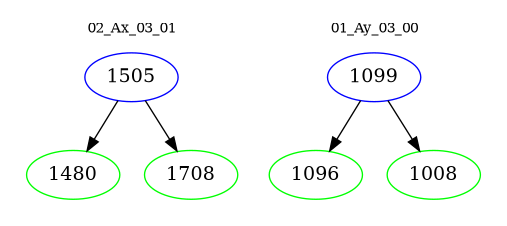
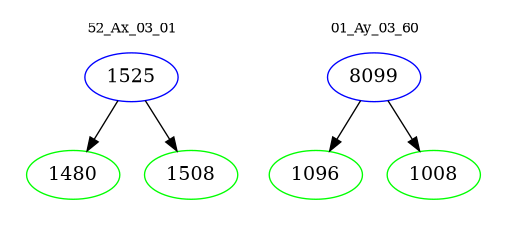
cluster "02_Ax_03_01": label "02_Ax_03_01" -> "52_Ax_03_01"
cluster "01_Ay_03_00": label "01_Ay_03_00" -> "01_Ay_03_60"
node "1505": label "1505" -> "1525"
node "1099": label "1099" -> "8099"
node "1708": label "1708" -> "1508"
